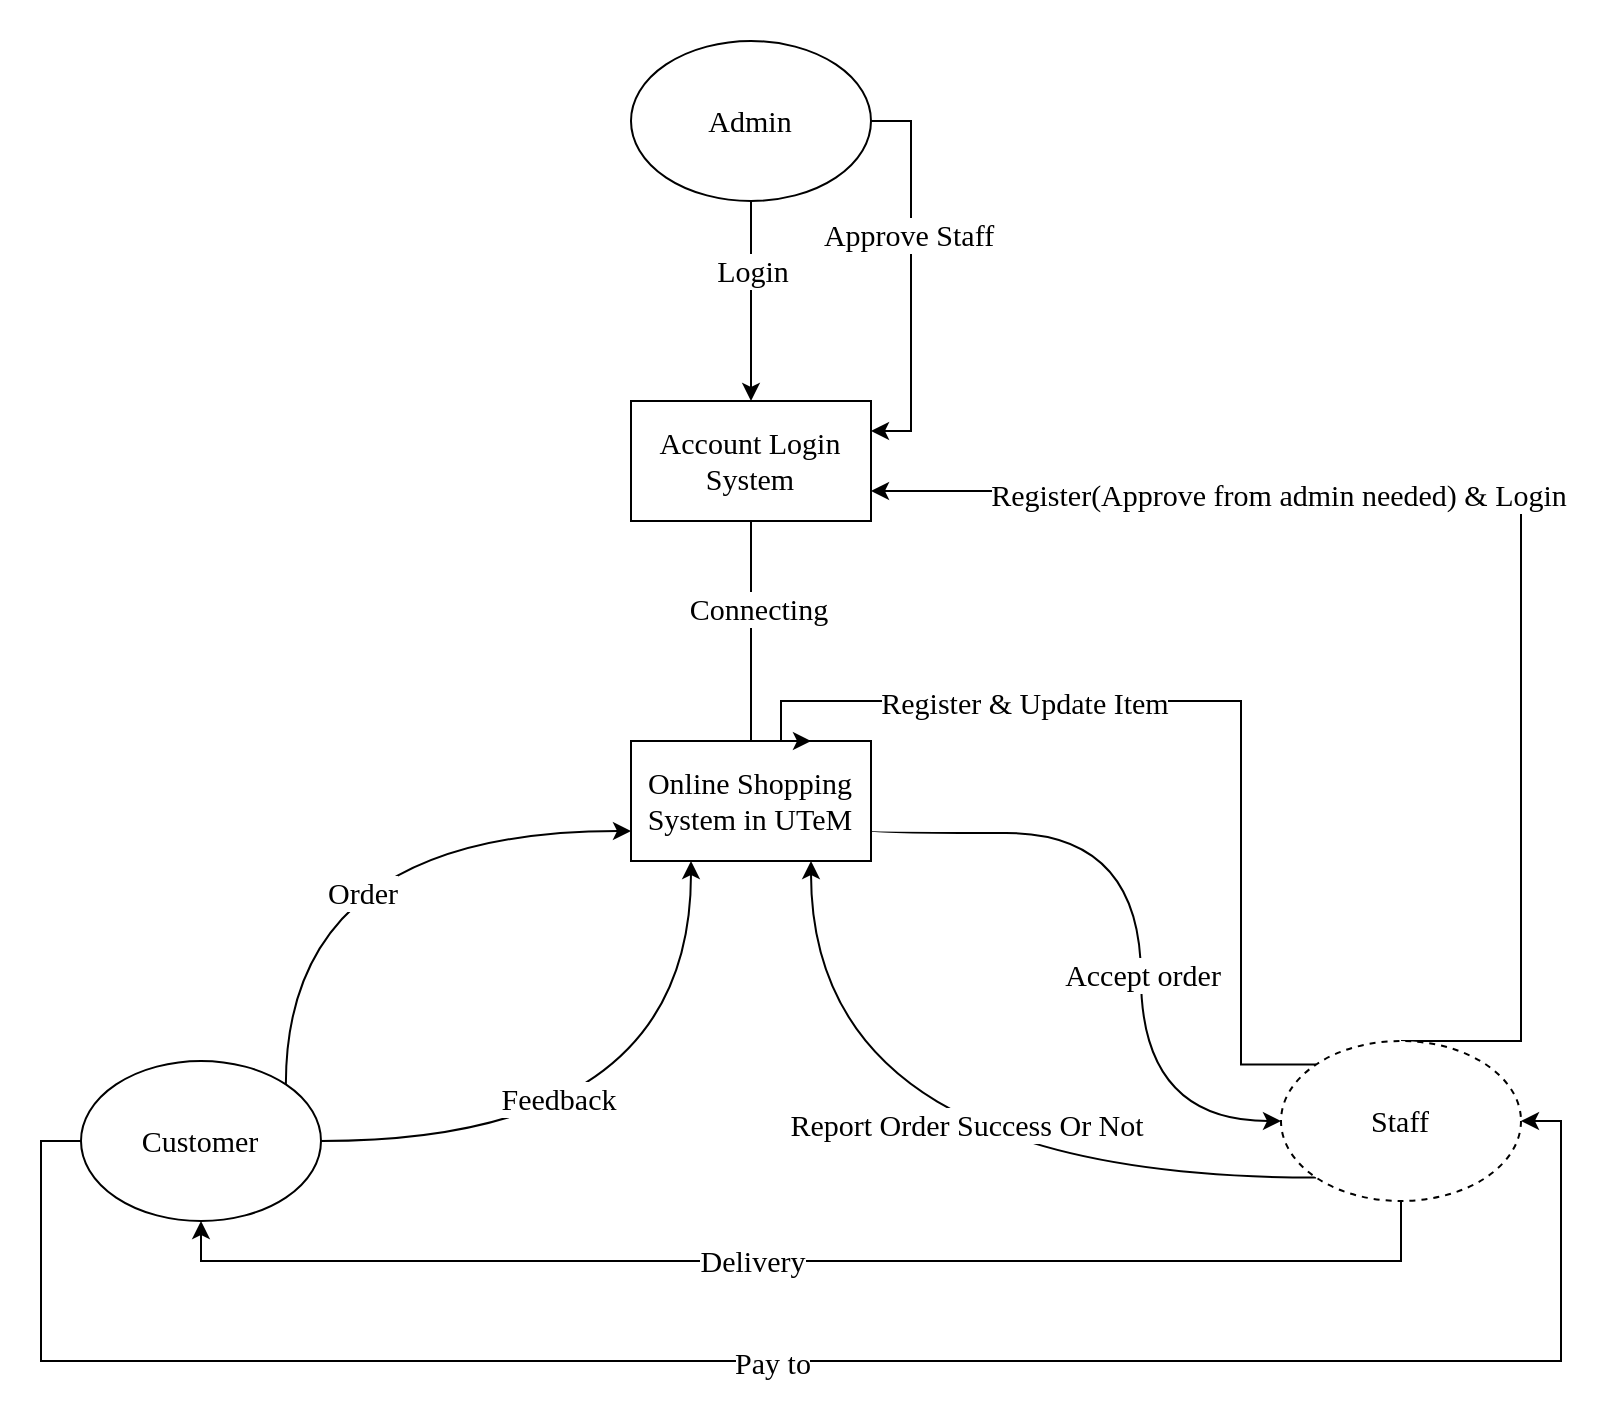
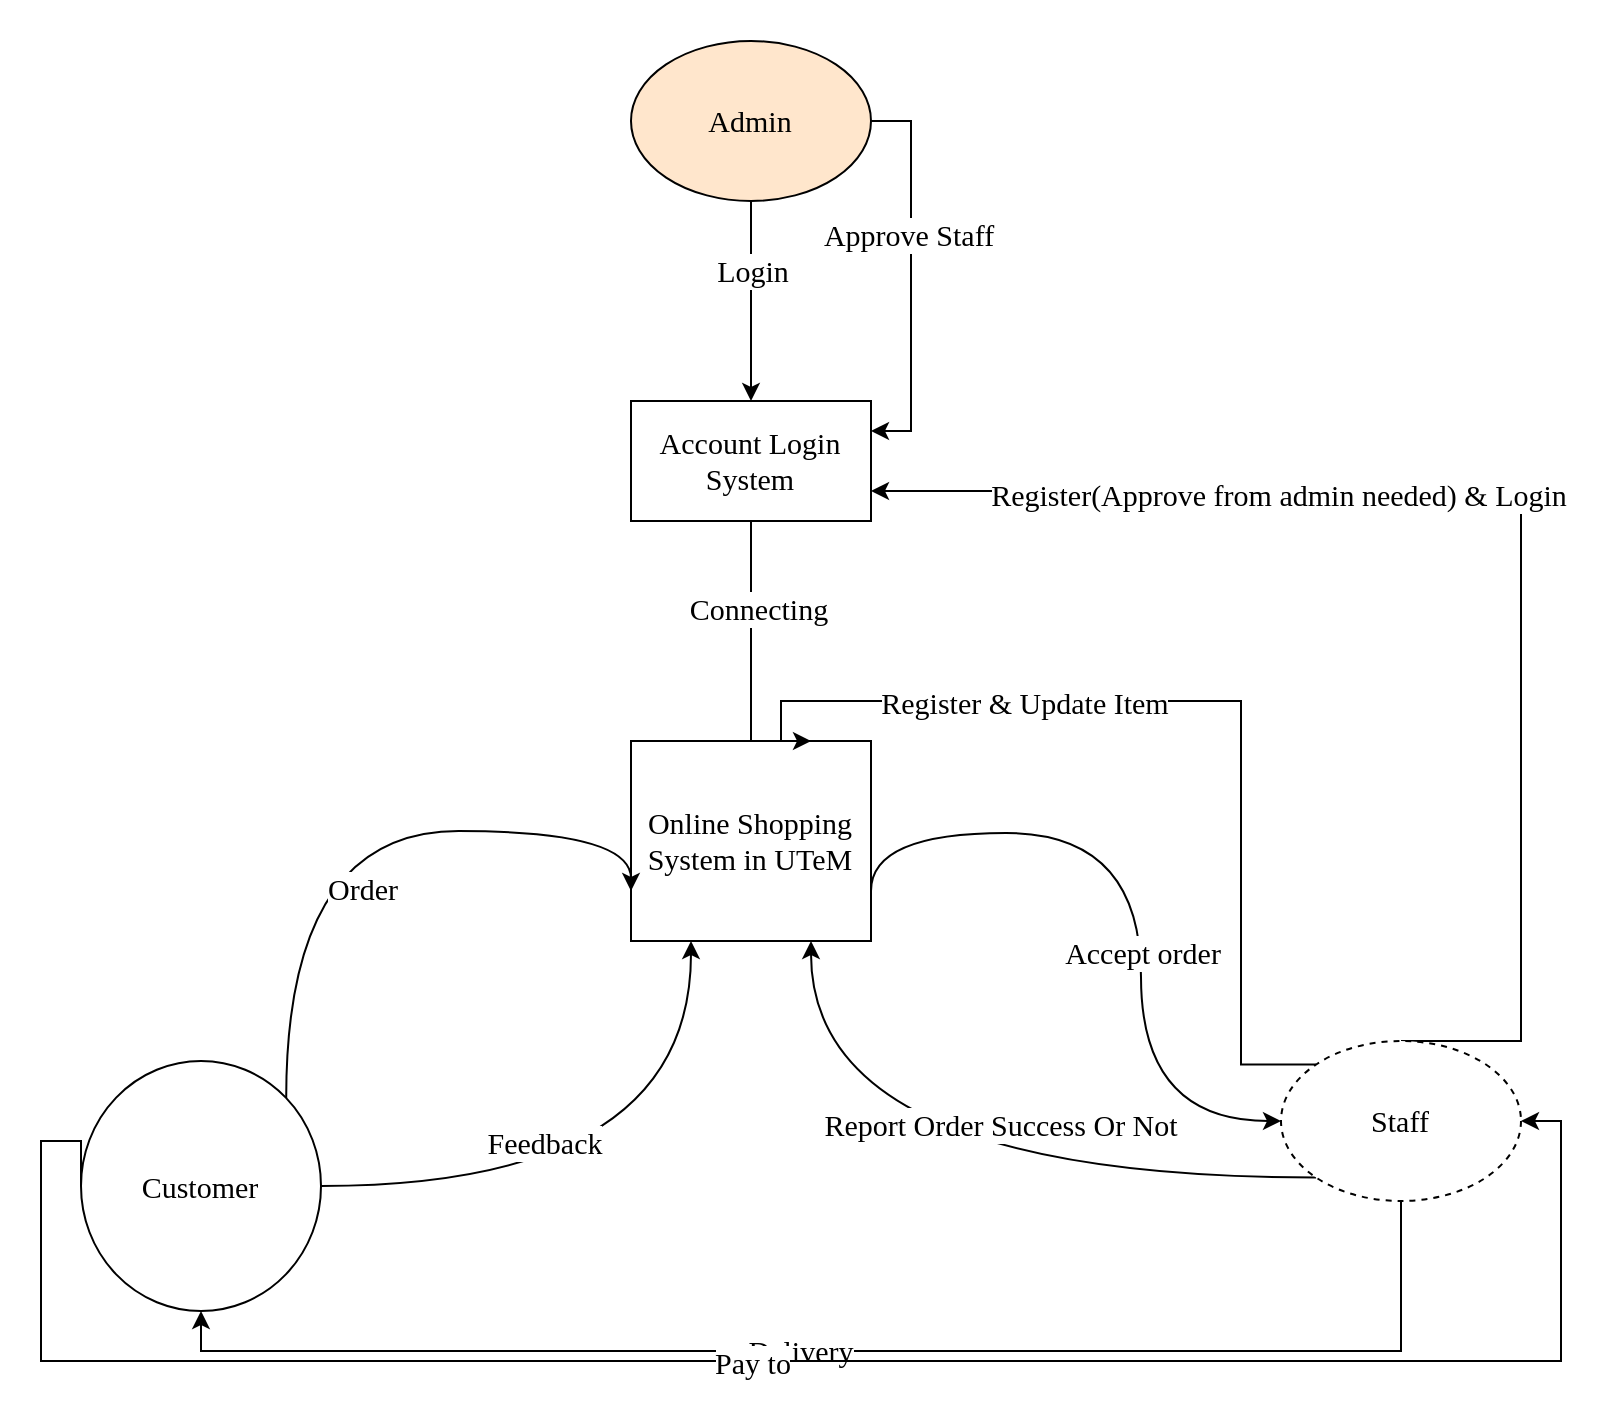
node "Admin": fillcolor #ffffff -> #ffe6cc
node "Online Shopping System in UTeM": size 240x120 -> 240x200
node "Customer": size 240x160 -> 240x250
